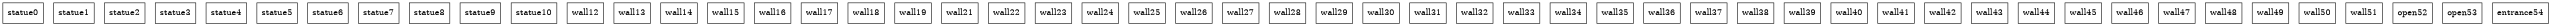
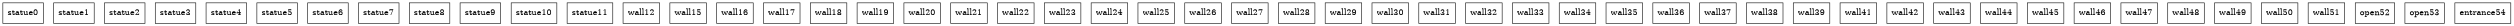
node "statue11": added
node "wall13": removed
node "wall14": removed
node "wall20": added
node "wall40": removed
